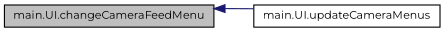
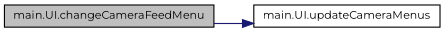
edge "main.UI.updateCameraMenus" -> "main.UI.changeCameraFeedMenu": reversed
